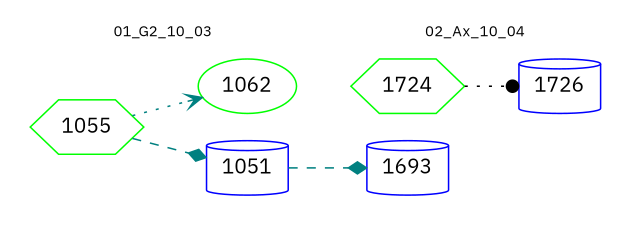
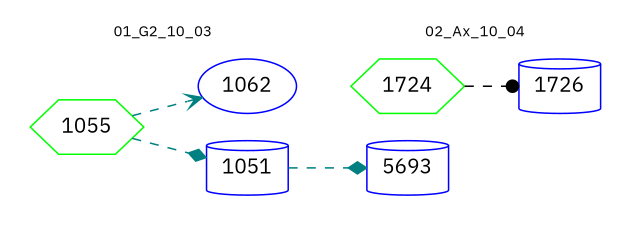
node "1062": color green -> blue
edge "1724" -> "1726": style dotted -> dashed
edge "1055" -> "1062": style dotted -> dashed
node "1693": label "1693" -> "5693"
